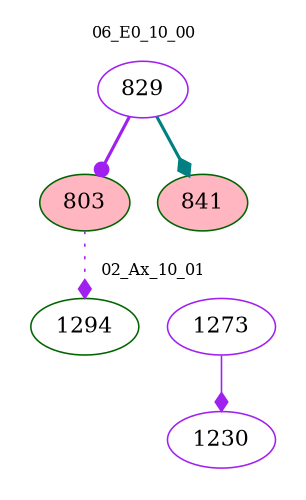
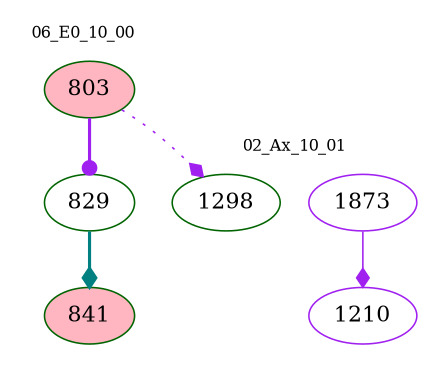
node "829": color purple -> darkgreen
edge "829" -> "803": reversed
node "1294": label "1294" -> "1298"
node "1273": label "1273" -> "1873"
node "1230": label "1230" -> "1210"
